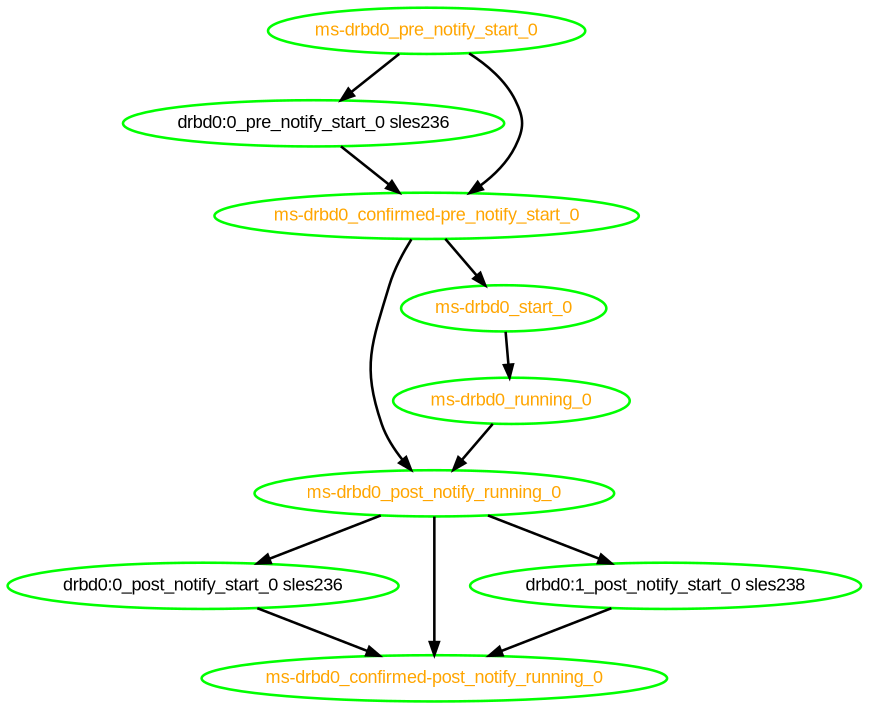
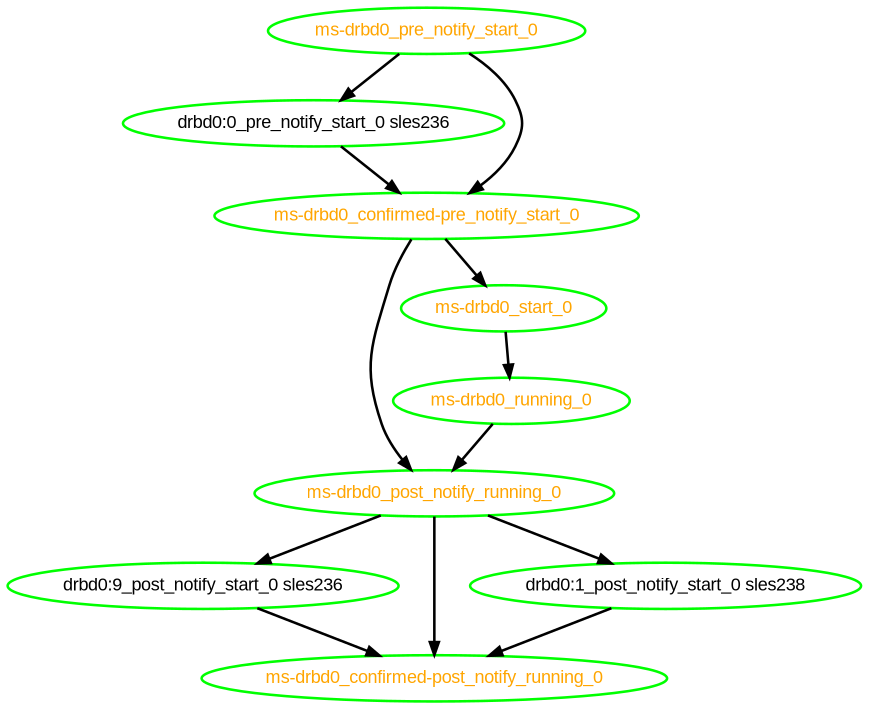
node "drbd0:0_post_notify_start_0 sles236": label "drbd0:0_post_notify_start_0 sles236" -> "drbd0:9_post_notify_start_0 sles236"
